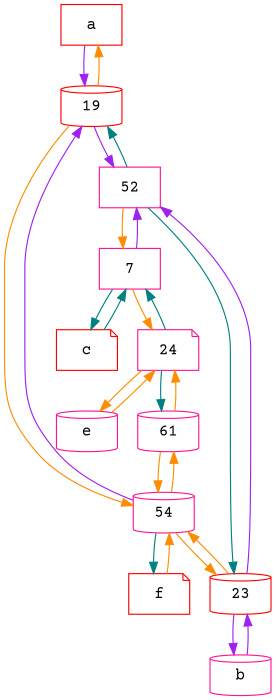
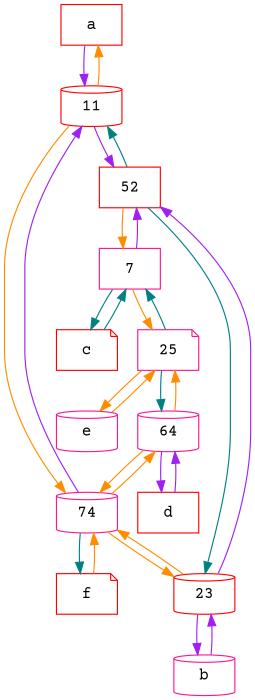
node "19": label "19" -> "11"
node "52": color deeppink -> red
node "24": label "24" -> "25"
node "61": label "61" -> "64"
node "54": label "54" -> "74"
node "d": added
